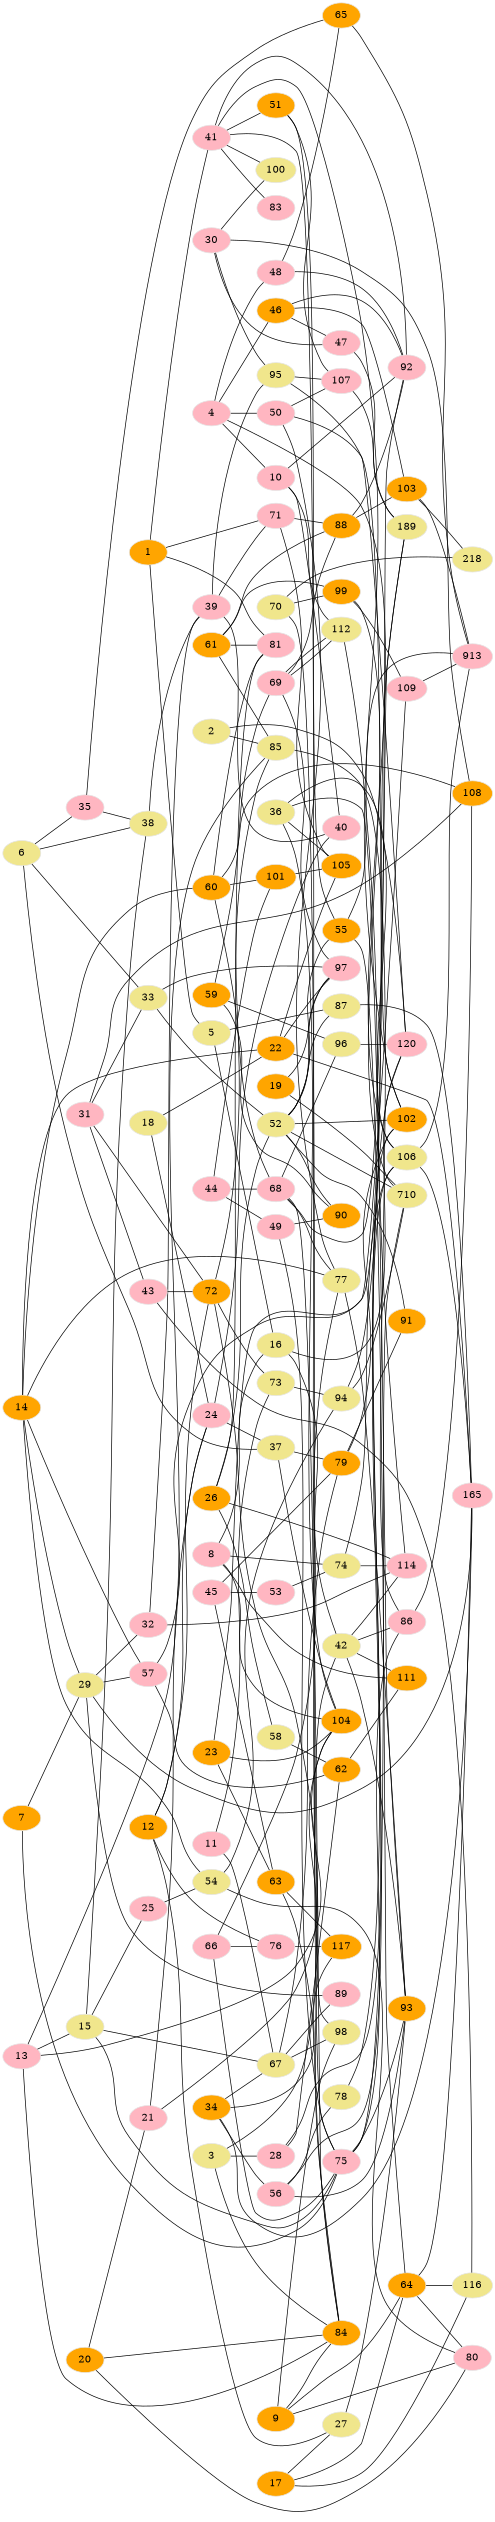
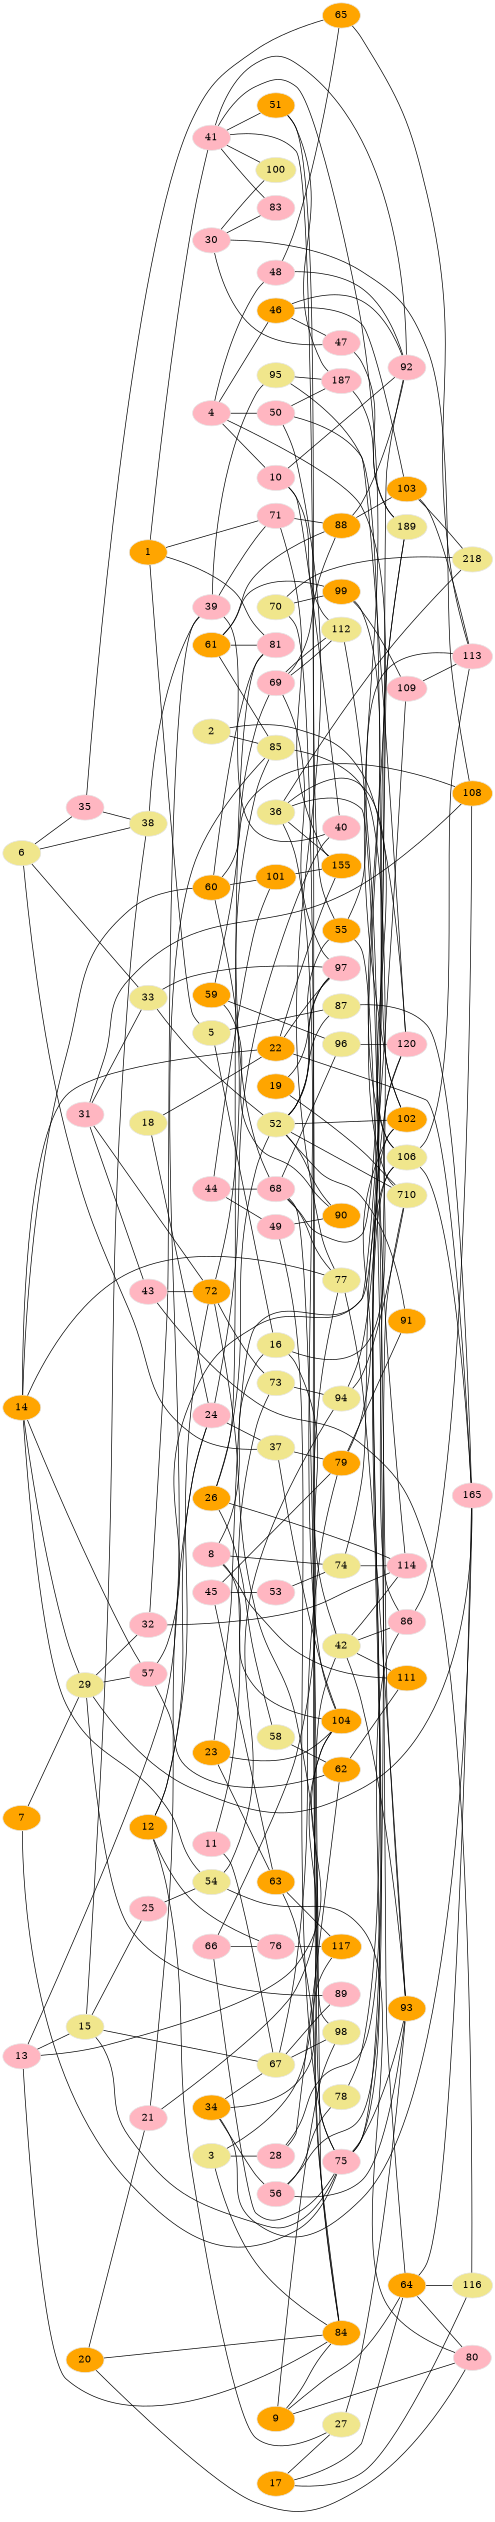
edge "30" -- "95": now "30" -- "83"
node "107": label "107" -> "187"
node "913": label "913" -> "113"
edge "218" -- "36": added
node "105": label "105" -> "155"
